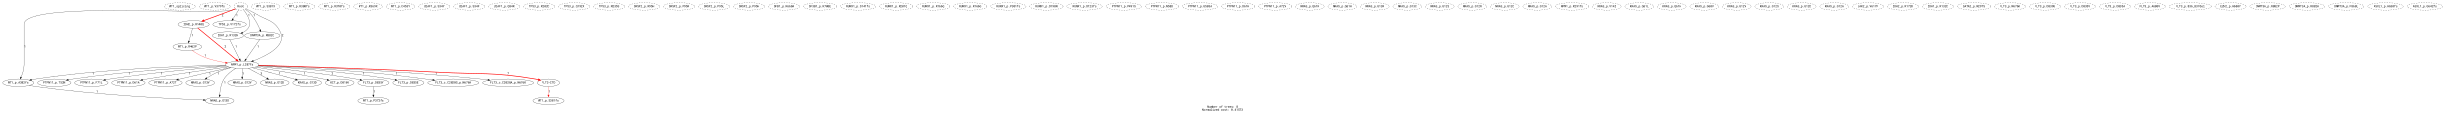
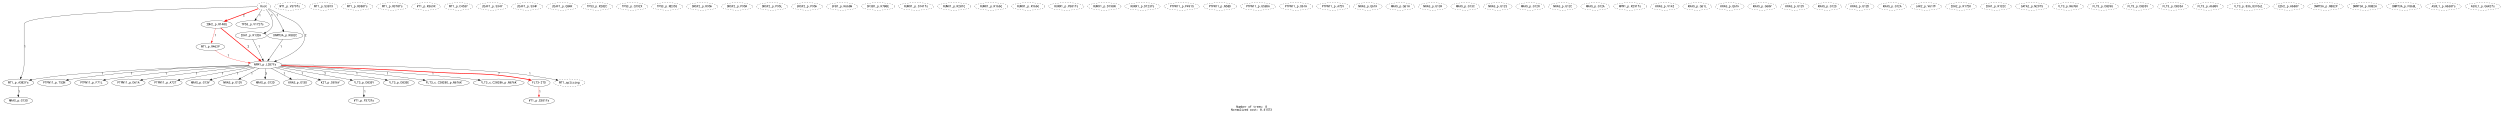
edge "IDH2_p.R140Q" -> "WT1_p.R462P": color black -> red
edge "NPM1_p.L287fs" -> "NRAS_p.G13D": now "NPM1_p.L287fs" -> "WT1_splicing"
